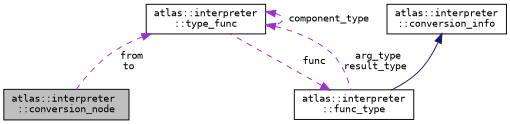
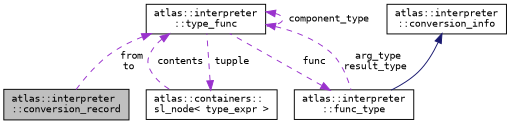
node "atlas::interpreter ::conversion_node": label "atlas::interpreter ::conversion_node" -> "atlas::interpreter ::conversion_record"
node "atlas::containers:: sl_node< type_expr >": added
